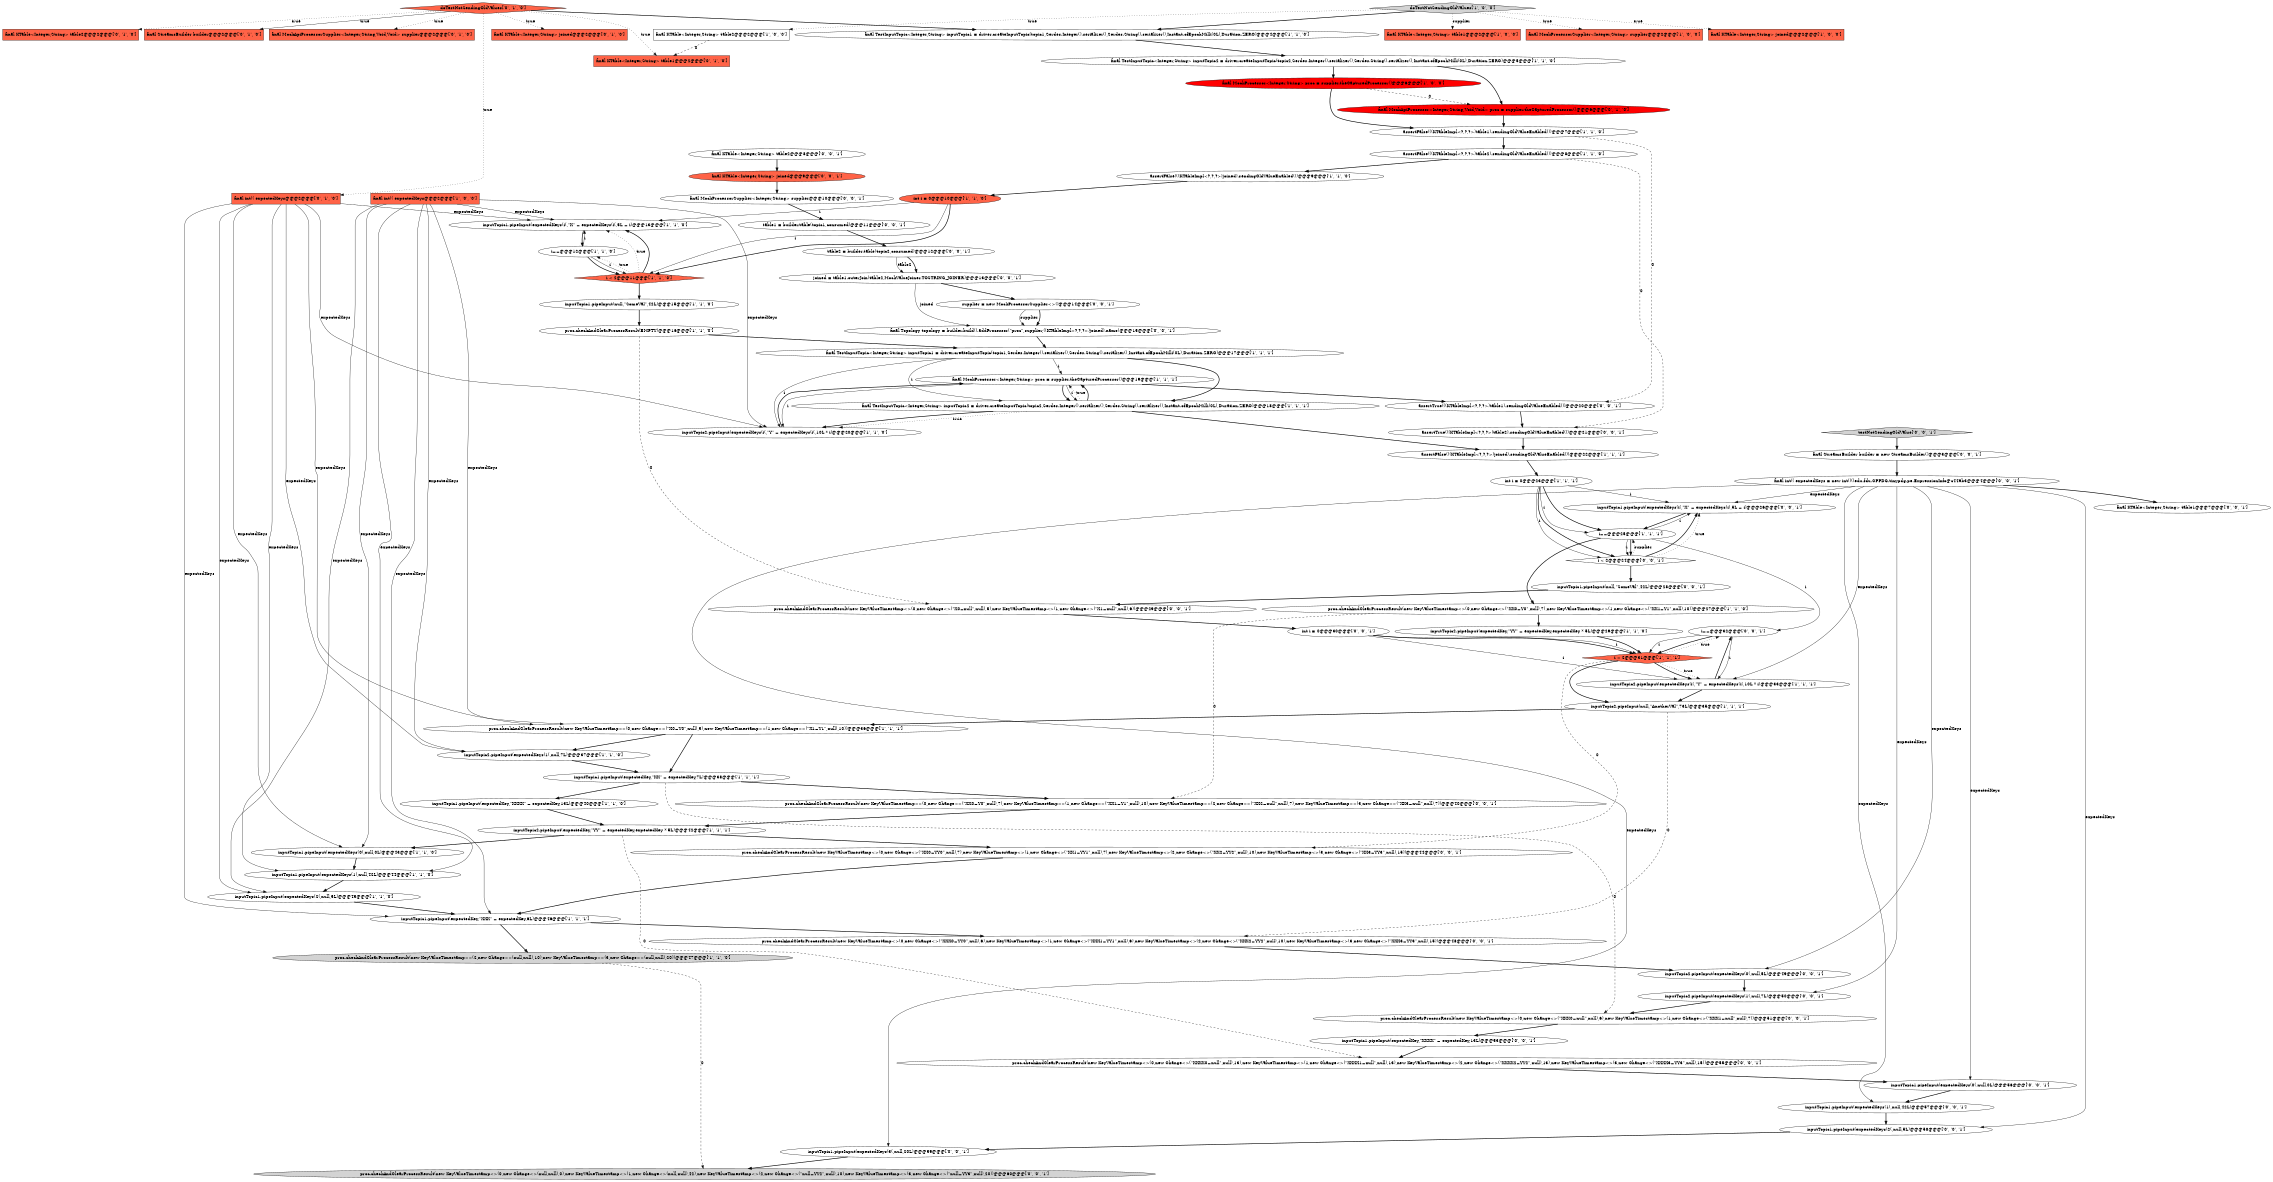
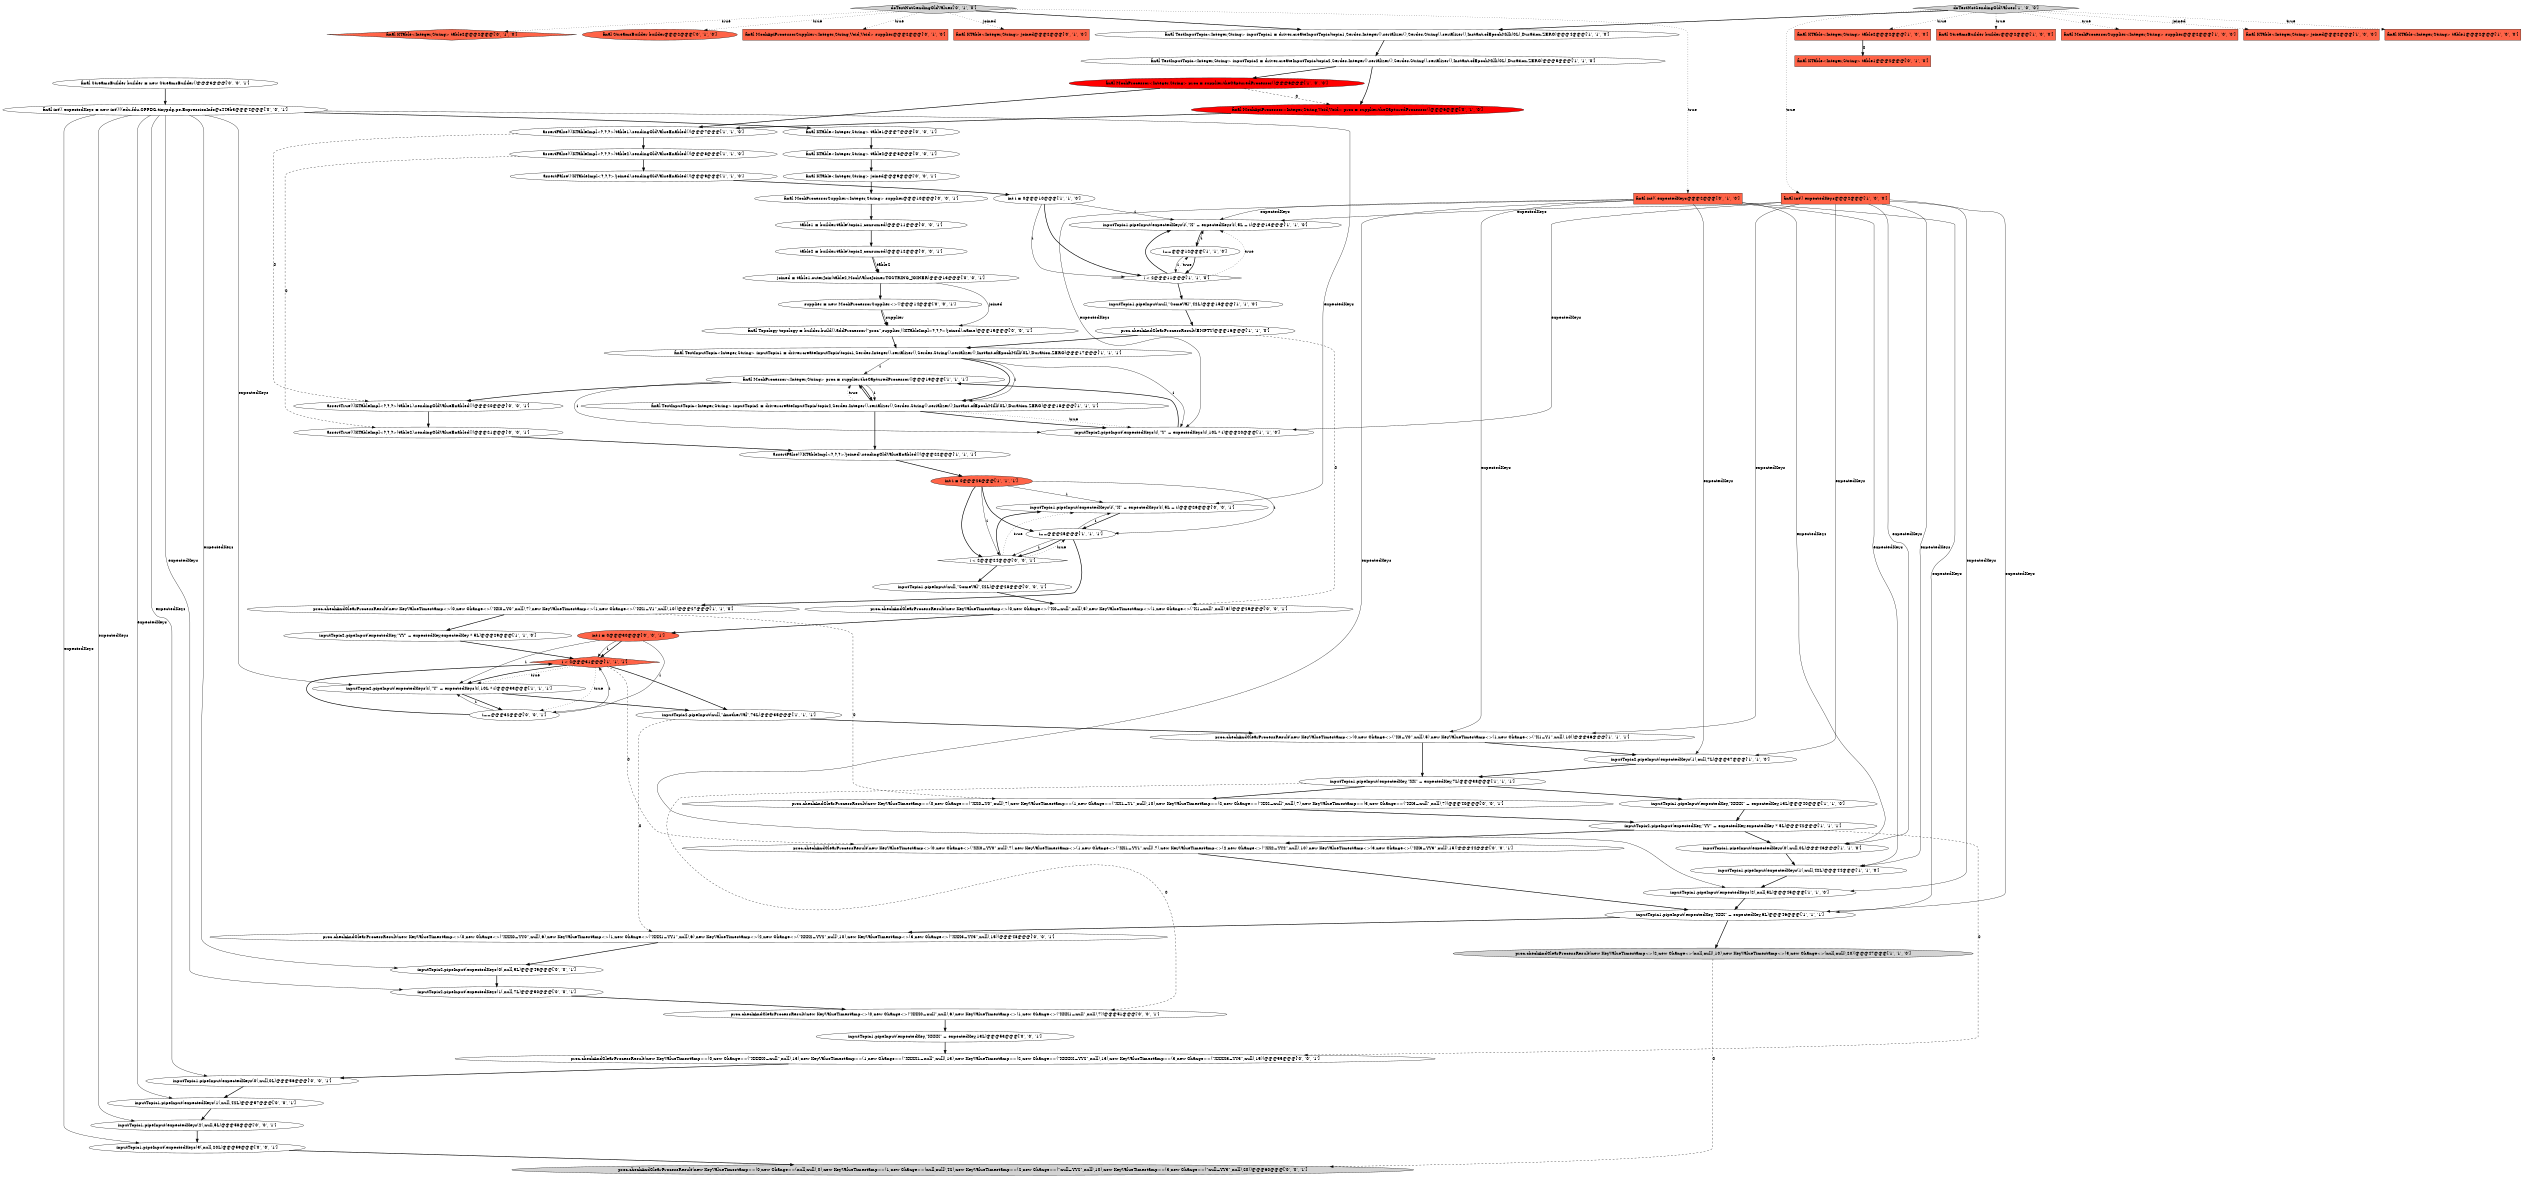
node "doTestNotSendingOldValues['0', '1', '0']": fillcolor tomato -> lightgray
edge "doTestNotSendingOldValues['0', '1', '0']" -> "final StreamsBuilder builder@@@2@@@['0', '1', '0']": style solid -> dotted
edge "doTestNotSendingOldValues['0', '1', '0']" -> "final KTable<Integer,String> table1@@@2@@@['0', '1', '0']": removed, label "true"
edge "doTestNotSendingOldValues['0', '1', '0']" -> "final KTable<Integer,String> joined@@@2@@@['0', '1', '0']": label "true" -> "joined"
edge "doTestNotSendingOldValues['1', '0', '0']" -> "final KTable<Integer,String> table1@@@2@@@['1', '0', '0']": label "supplier" -> "true"
edge "doTestNotSendingOldValues['1', '0', '0']" -> "final KTable<Integer,String> joined@@@2@@@['1', '0', '0']": label "true" -> "joined"
node "final KTable<Integer,String> table2@@@2@@@['0', '1', '0']": shape box -> diamond
node "final StreamsBuilder builder@@@2@@@['0', '1', '0']": shape box -> ellipse
node "final KTable<Integer,String> table2@@@2@@@['1', '0', '0']": fillcolor white -> tomato
node "final StreamsBuilder builder@@@2@@@['1', '0', '0']": added
edge "doTestNotSendingOldValues['1', '0', '0']" -> "final int(( expectedKeys@@@2@@@['1', '0', '0']": added, label "true"
edge "final KTable<Integer,String> table2@@@2@@@['1', '0', '0']" -> "final KTable<Integer,String> table1@@@2@@@['0', '1', '0']": style dashed -> bold
edge "final KTable<Integer,String> table1@@@7@@@['0', '0', '1']" -> "final KTable<Integer,String> table2@@@8@@@['0', '0', '1']": added
node "final KTable<Integer,String> joined@@@9@@@['0', '0', '1']": fillcolor tomato -> white
node "int i = 0@@@10@@@['1', '1', '0']": fillcolor tomato -> white
node "i < 2@@@11@@@['1', '1', '0']": fillcolor tomato -> white
node "testNotSendingOldValue['0', '0', '1']": removed
node "int i = 0@@@23@@@['1', '1', '1']": fillcolor white -> tomato
edge "i < 2@@@24@@@['0', '0', '1']" -> "i++@@@25@@@['1', '1', '1']": label "supplier" -> "true"
edge "i++@@@25@@@['1', '1', '1']" -> "i++@@@32@@@['0', '0', '1']": now "int i = 0@@@30@@@['0', '0', '1']" -> "i++@@@32@@@['0', '0', '1']"
node "int i = 0@@@30@@@['0', '0', '1']": fillcolor white -> tomato
